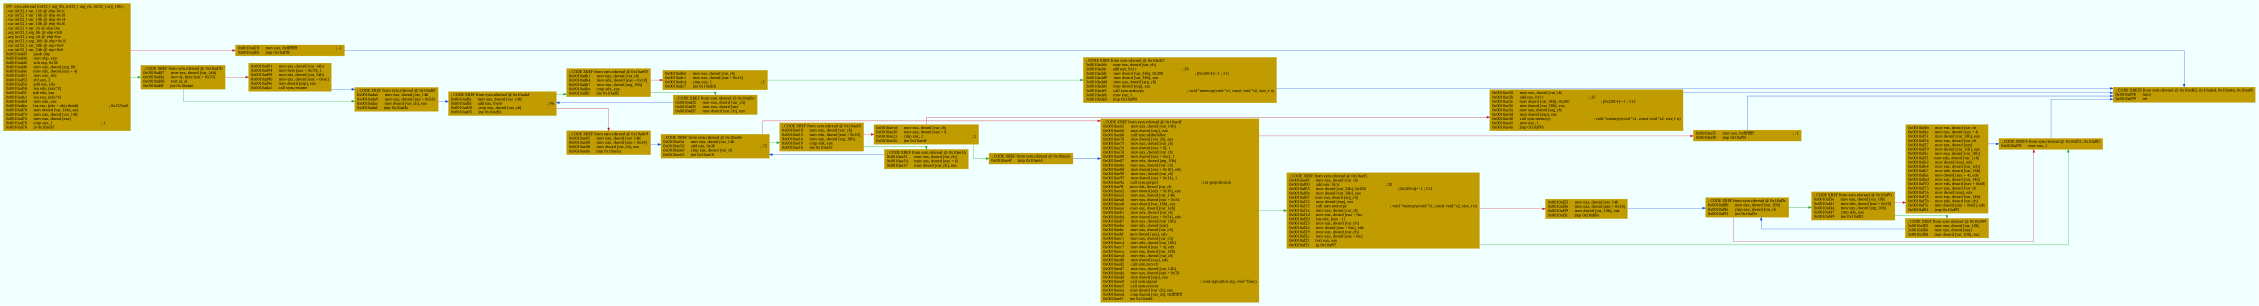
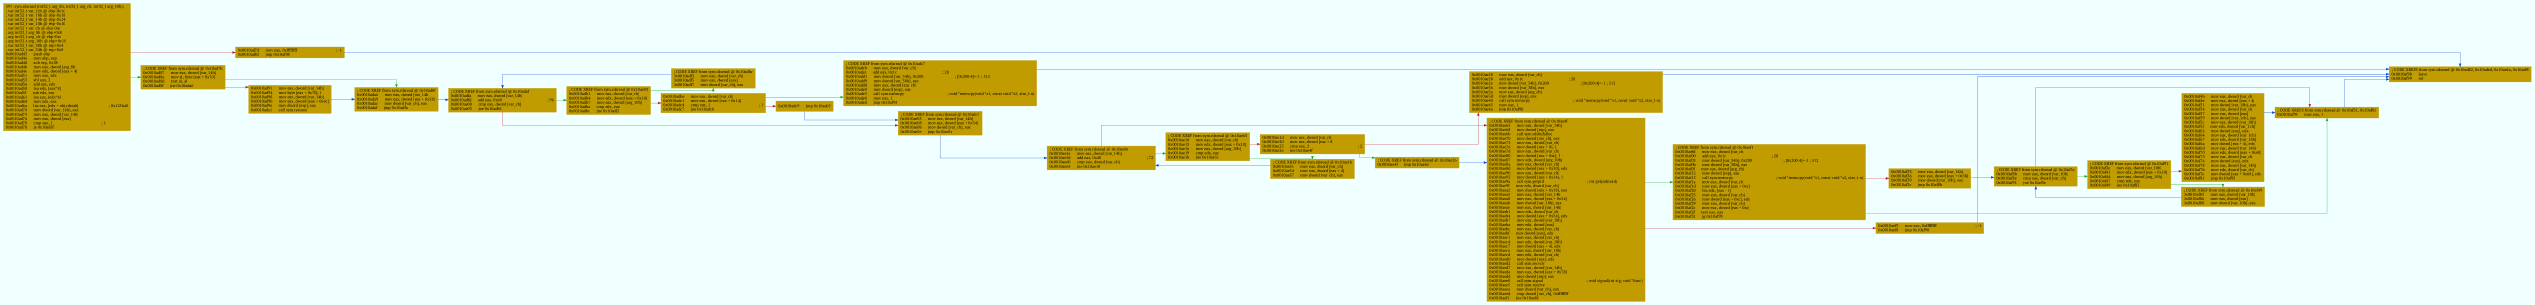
node "0x0010adc9      jmp 0x10ae05": added
